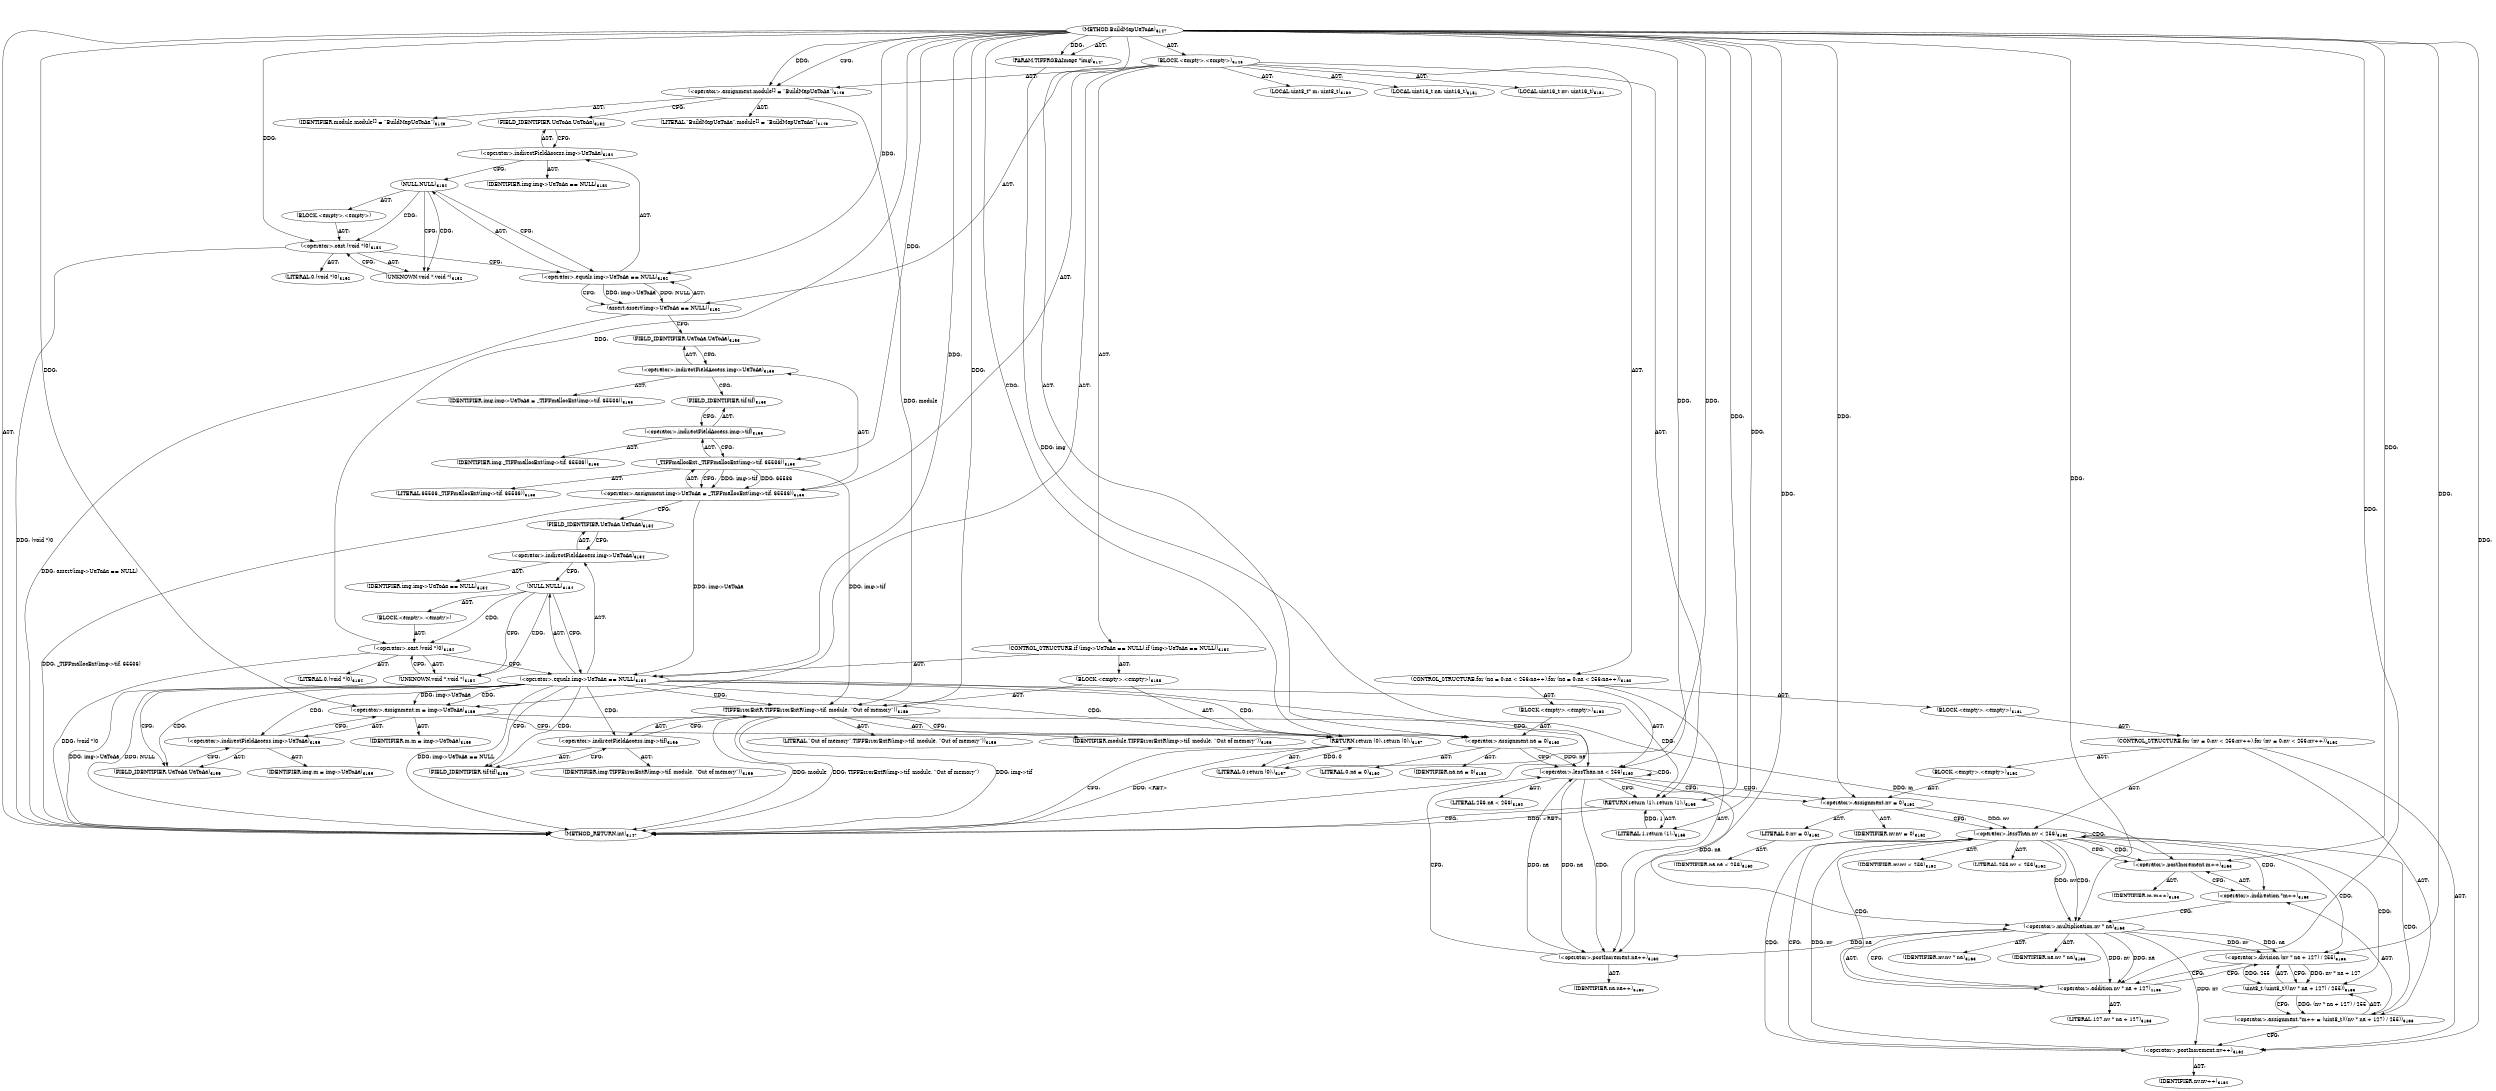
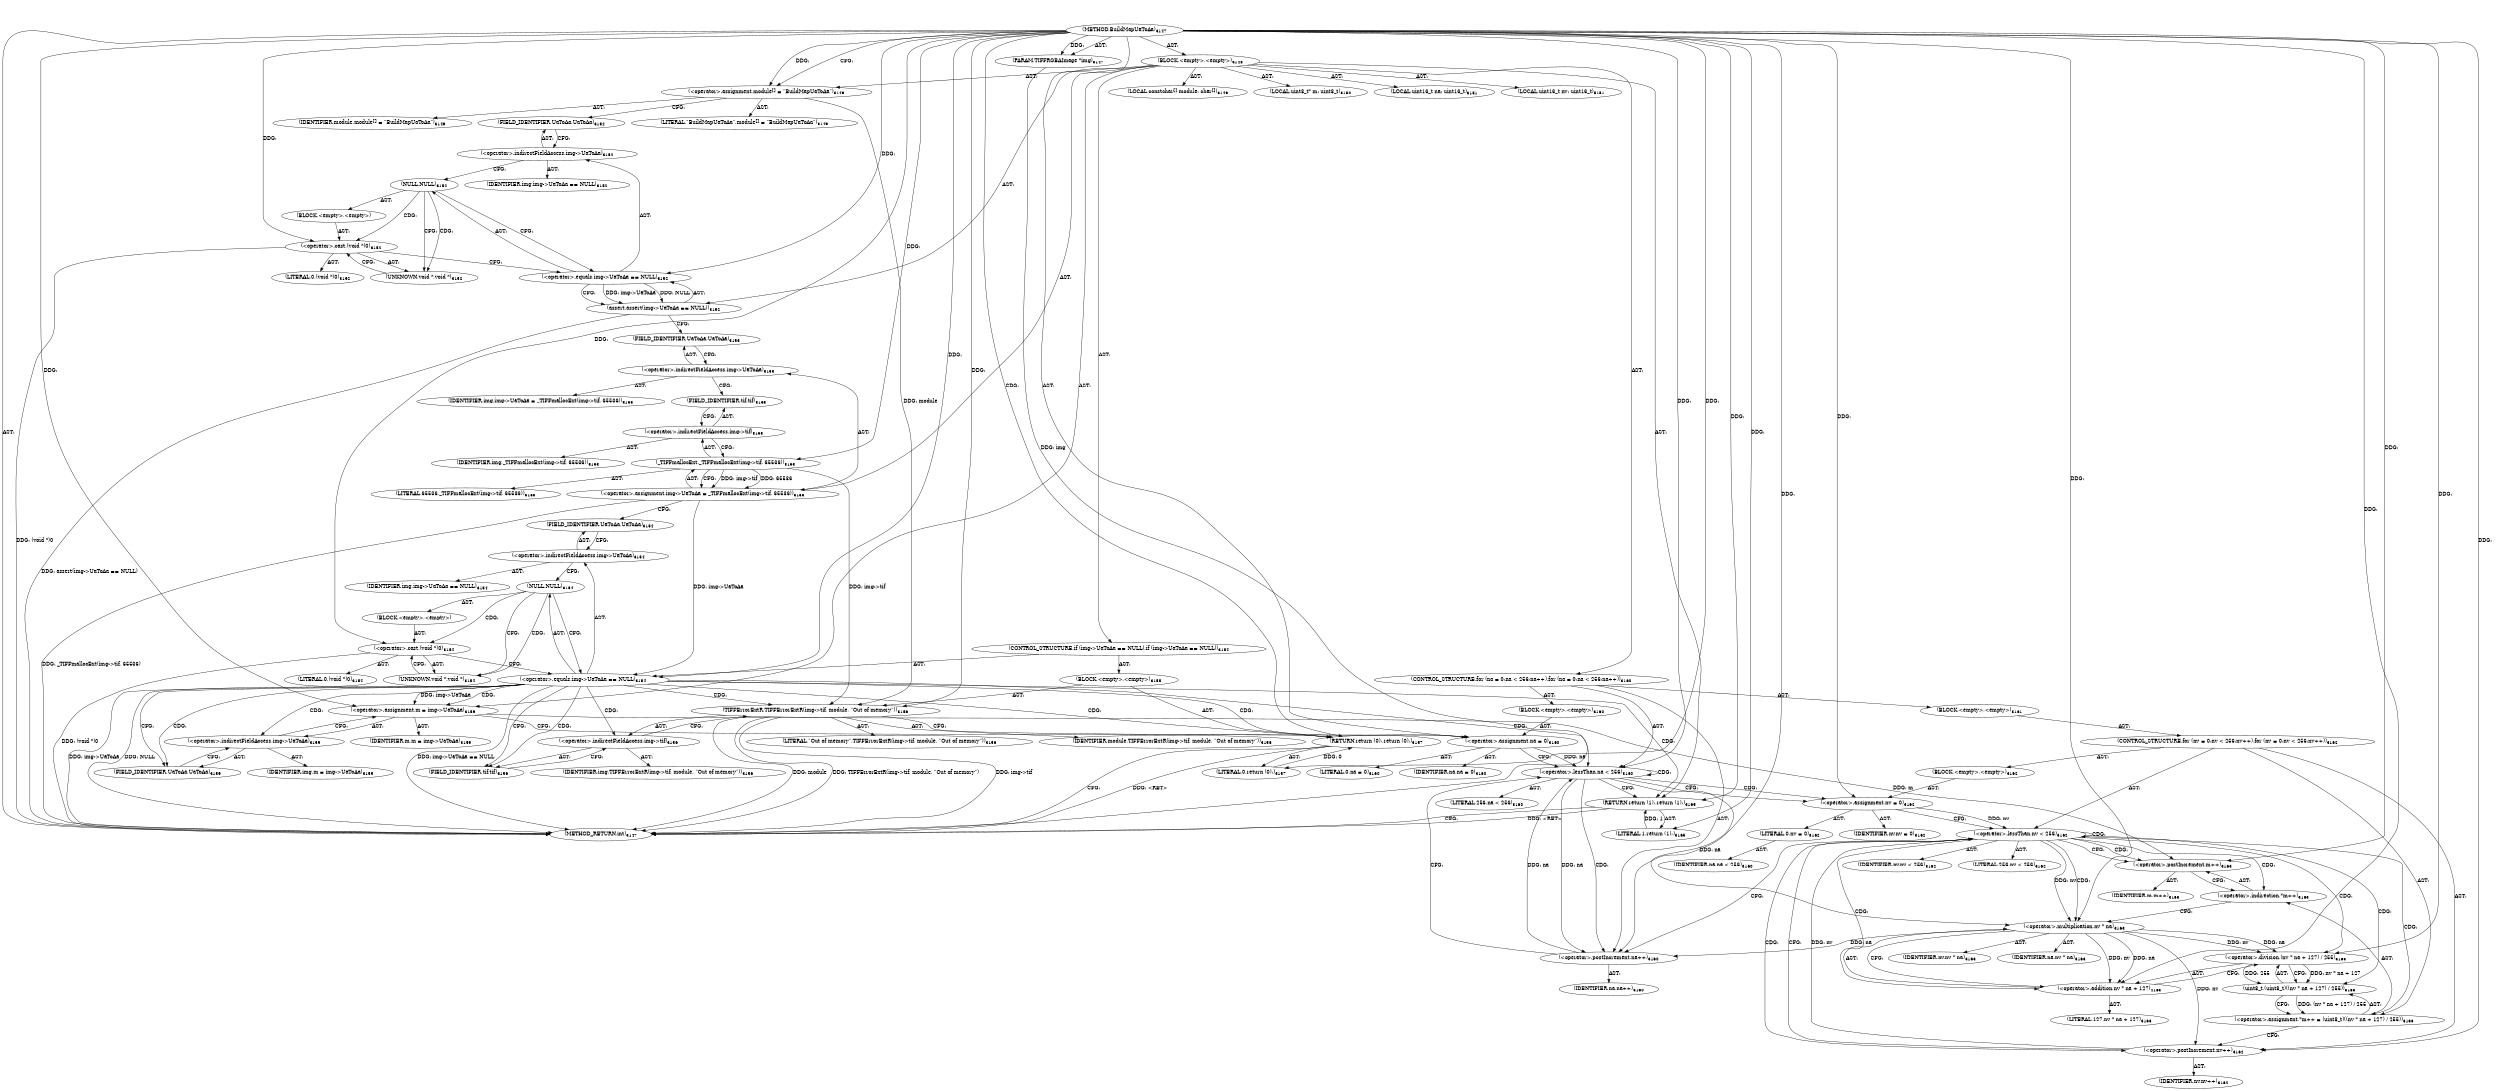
node "(LOCAL,constchar[] module: char[])": added
edge "(<operator>.lessThan,nv < 256)" -> "(<operator>.postIncrement,na++)": added, label "CFG:"
edge "(<operator>.division,(nv * na + 127) / 255)" -> "(<operator>.addition,nv * na + 127)": label "CFG: " -> "AST: "
